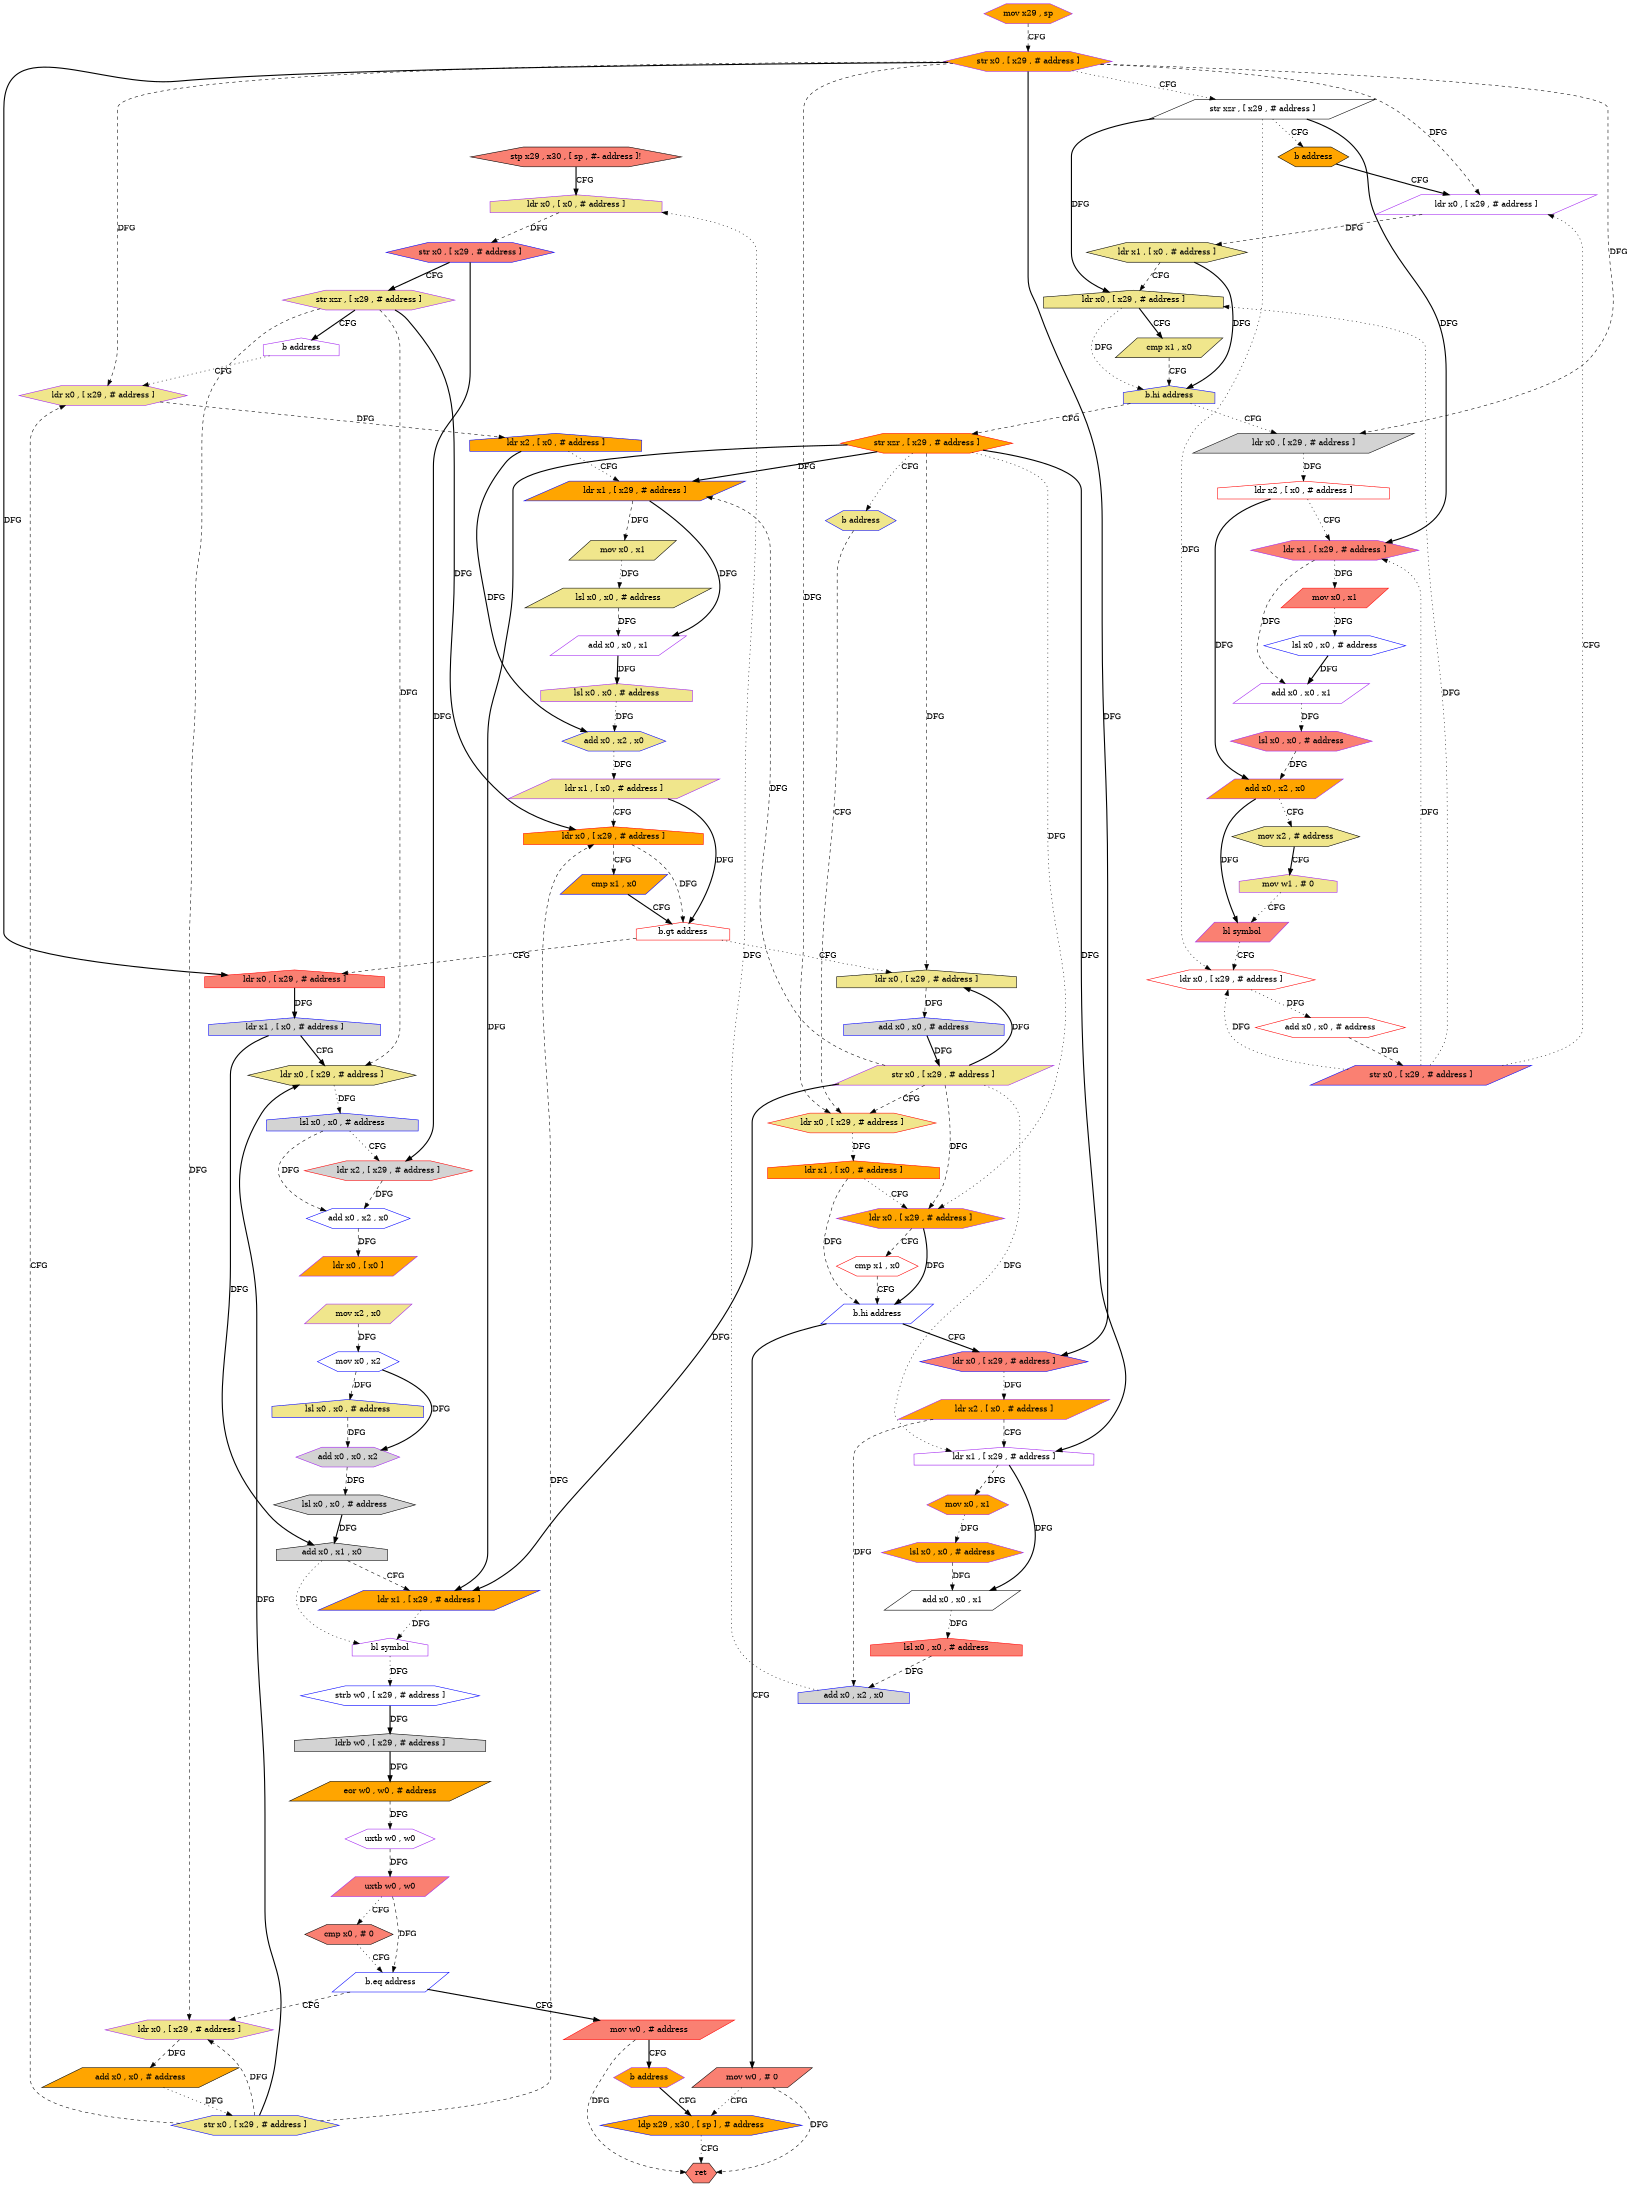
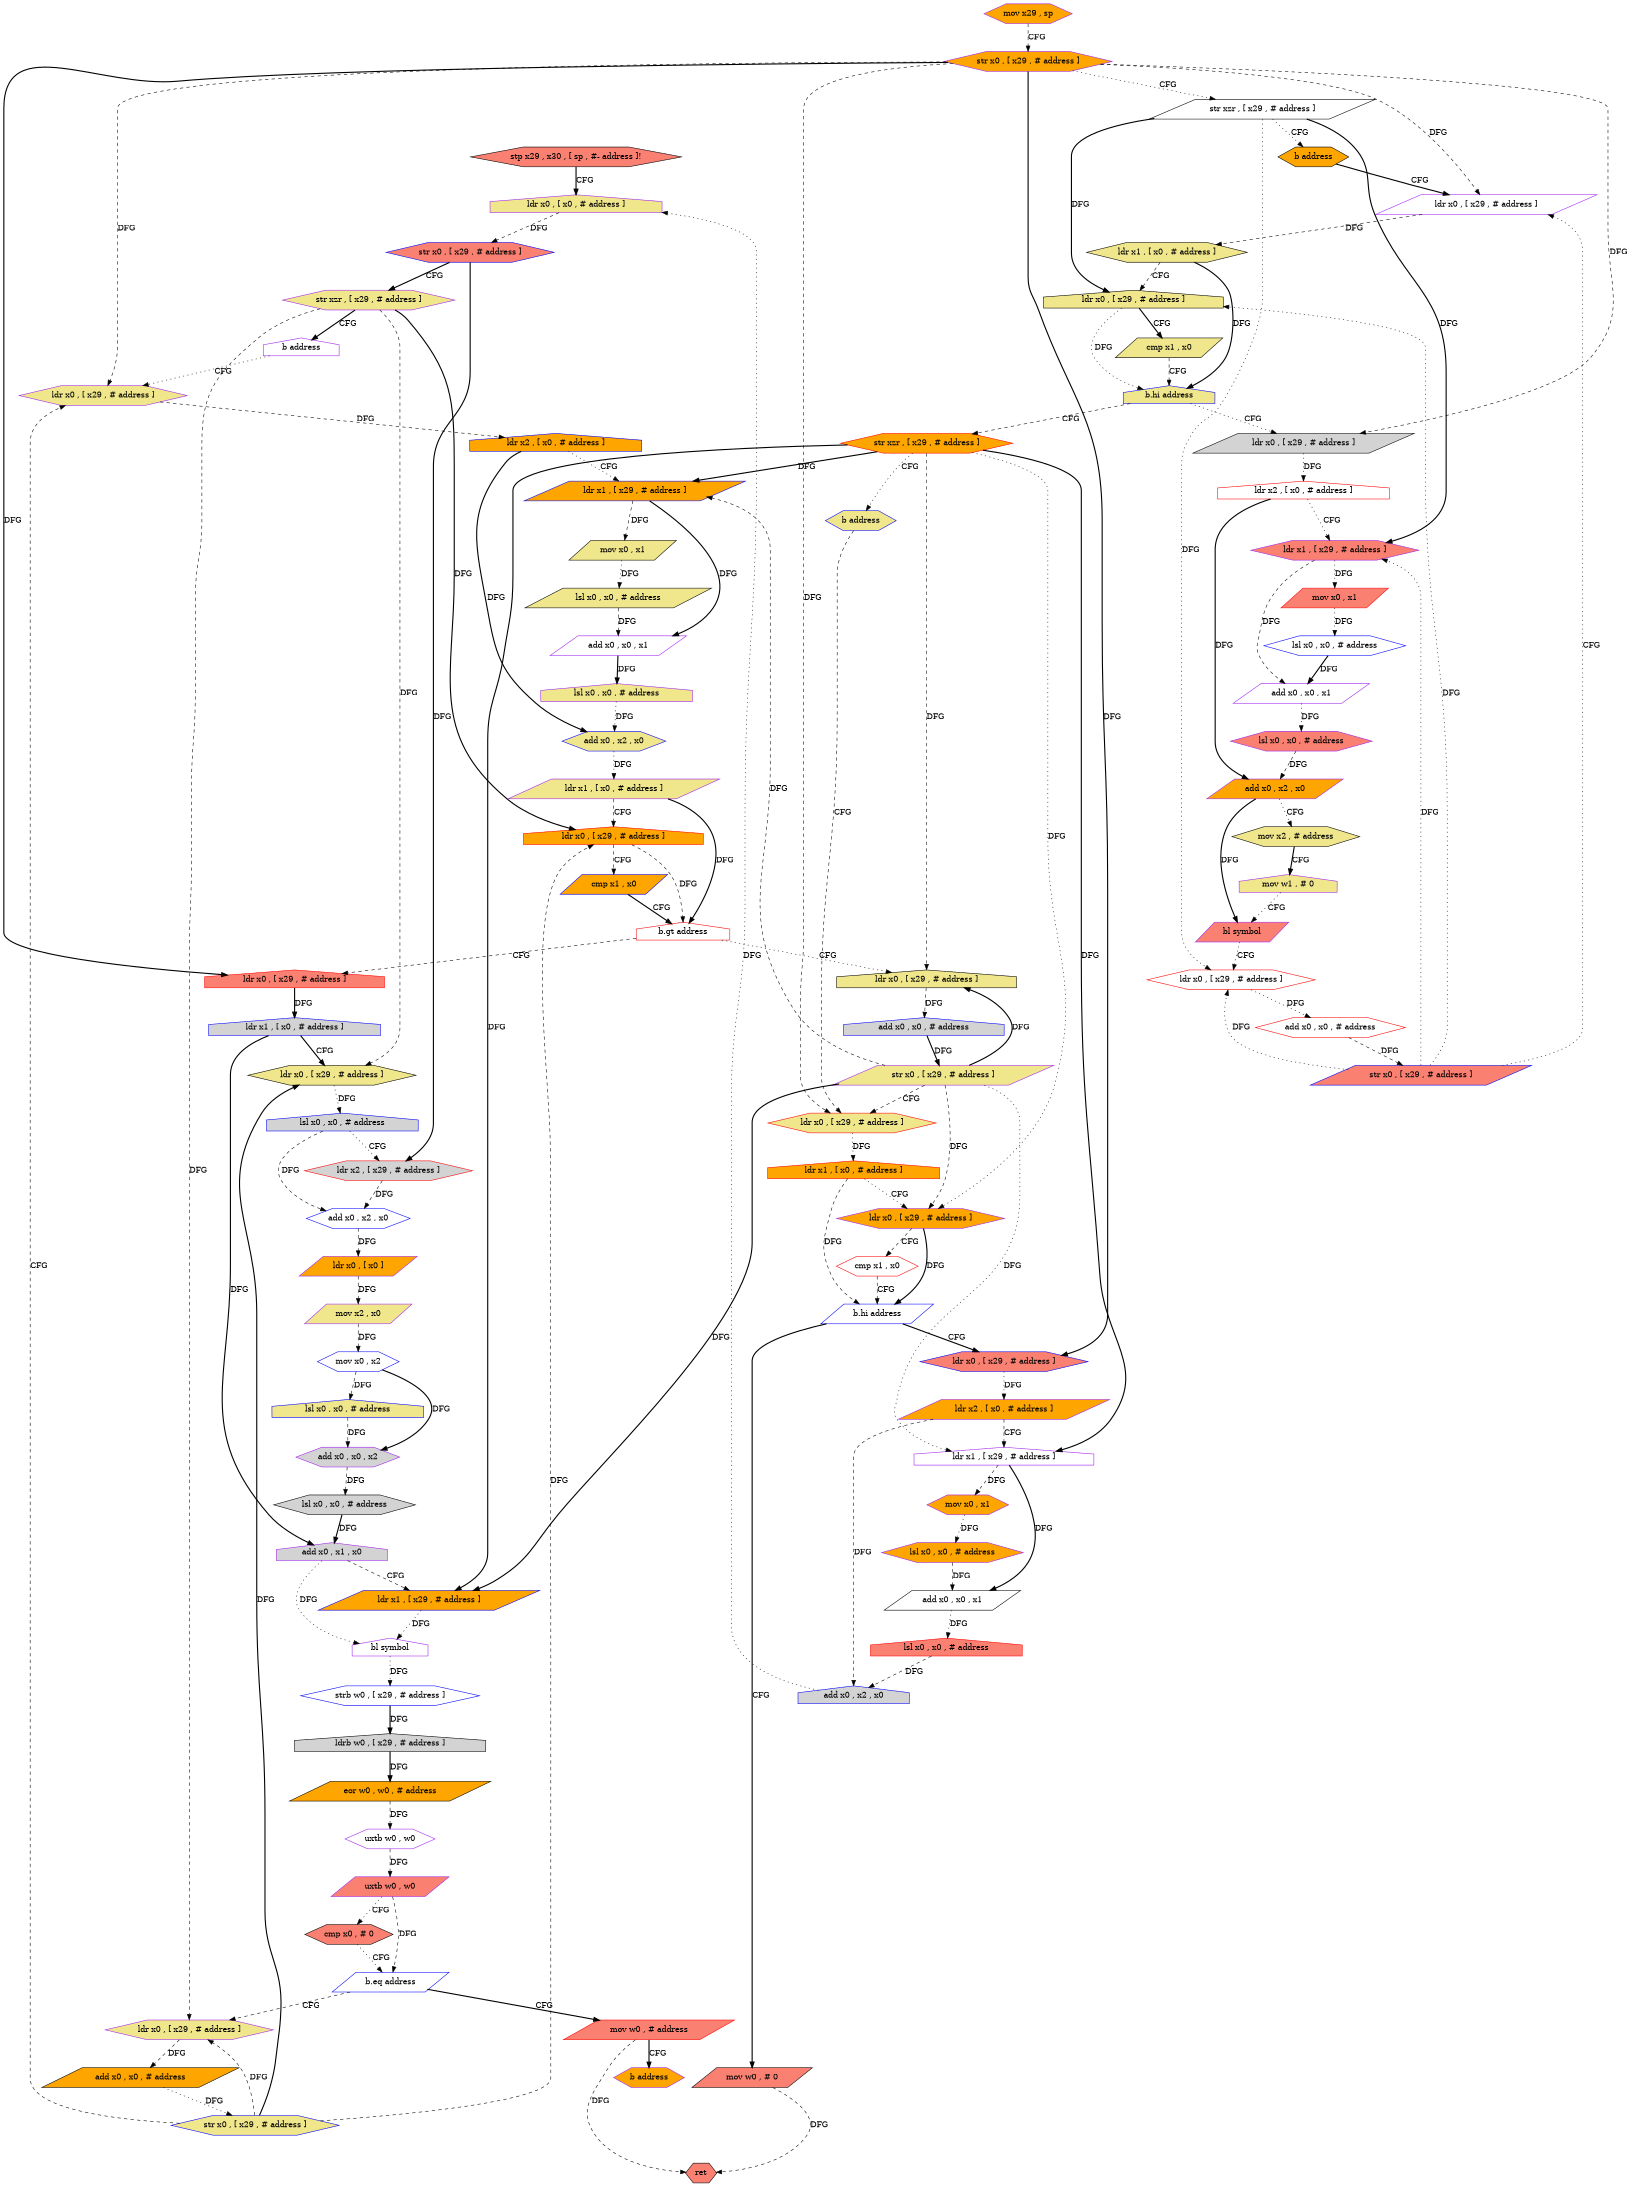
edge "ldr x0 , [ x0 ]" -> "mov x2 , x0": added, label "DFG"
node "add x0 , x1 , x0": color black -> purple
node "ldp x29 , x30 , [ sp ] , # address": removed
